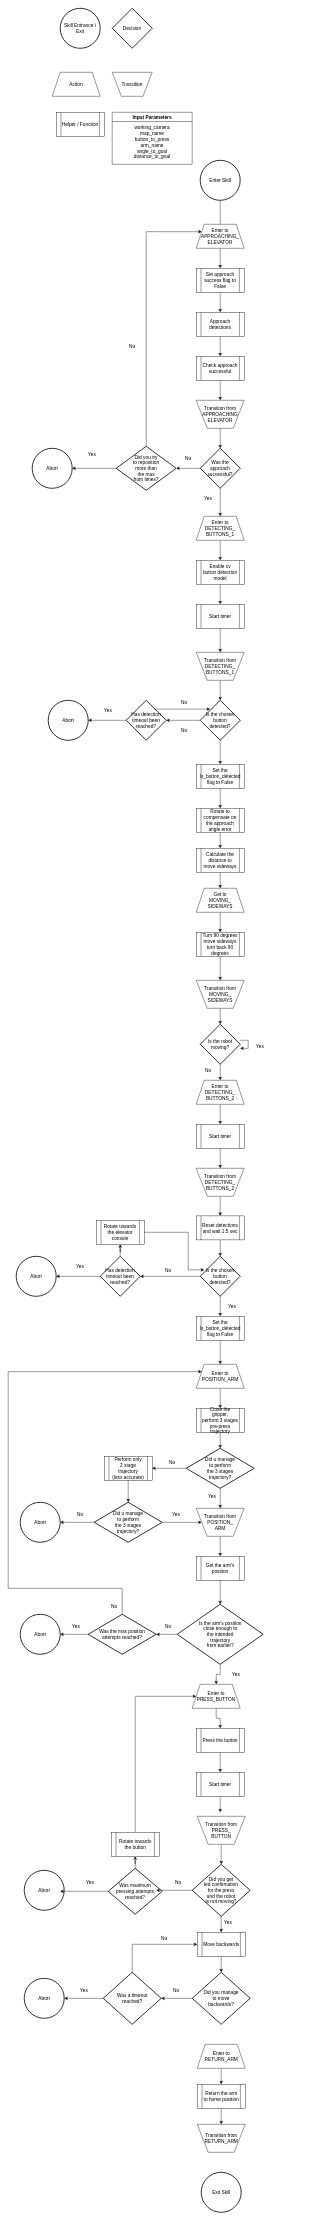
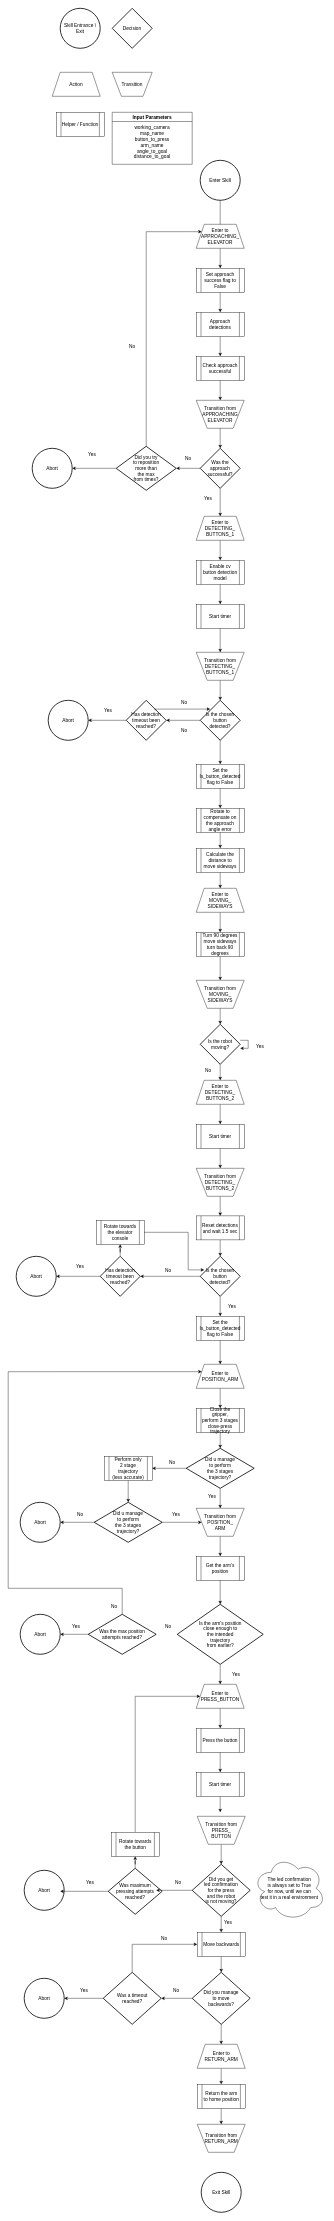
node "Get to MOVING_ SIDEWAYS": label "Get to MOVING_ SIDEWAYS" -> "Enter to MOVING_ SIDEWAYS"
node "Close the gripper, perform 3 stages pre-press trajectory": label "Close the gripper, perform 3 stages pre-press trajectory" -> "Close the gripper, perform 3 stages close-press trajectory"
edge "Is the arm's position close enough to the intended trajectory from earlier?" -> "Was the max position attempts reached?": removed
node "Enter to PRESS_BUTTON": moved (216, 1696) -> (220, 1696)
node "The led confirmation is always set to True for now, until we can test it in a real environment": added
edge "Did you manage to move backwards?" -> "Enter to RETURN_ARM": added
